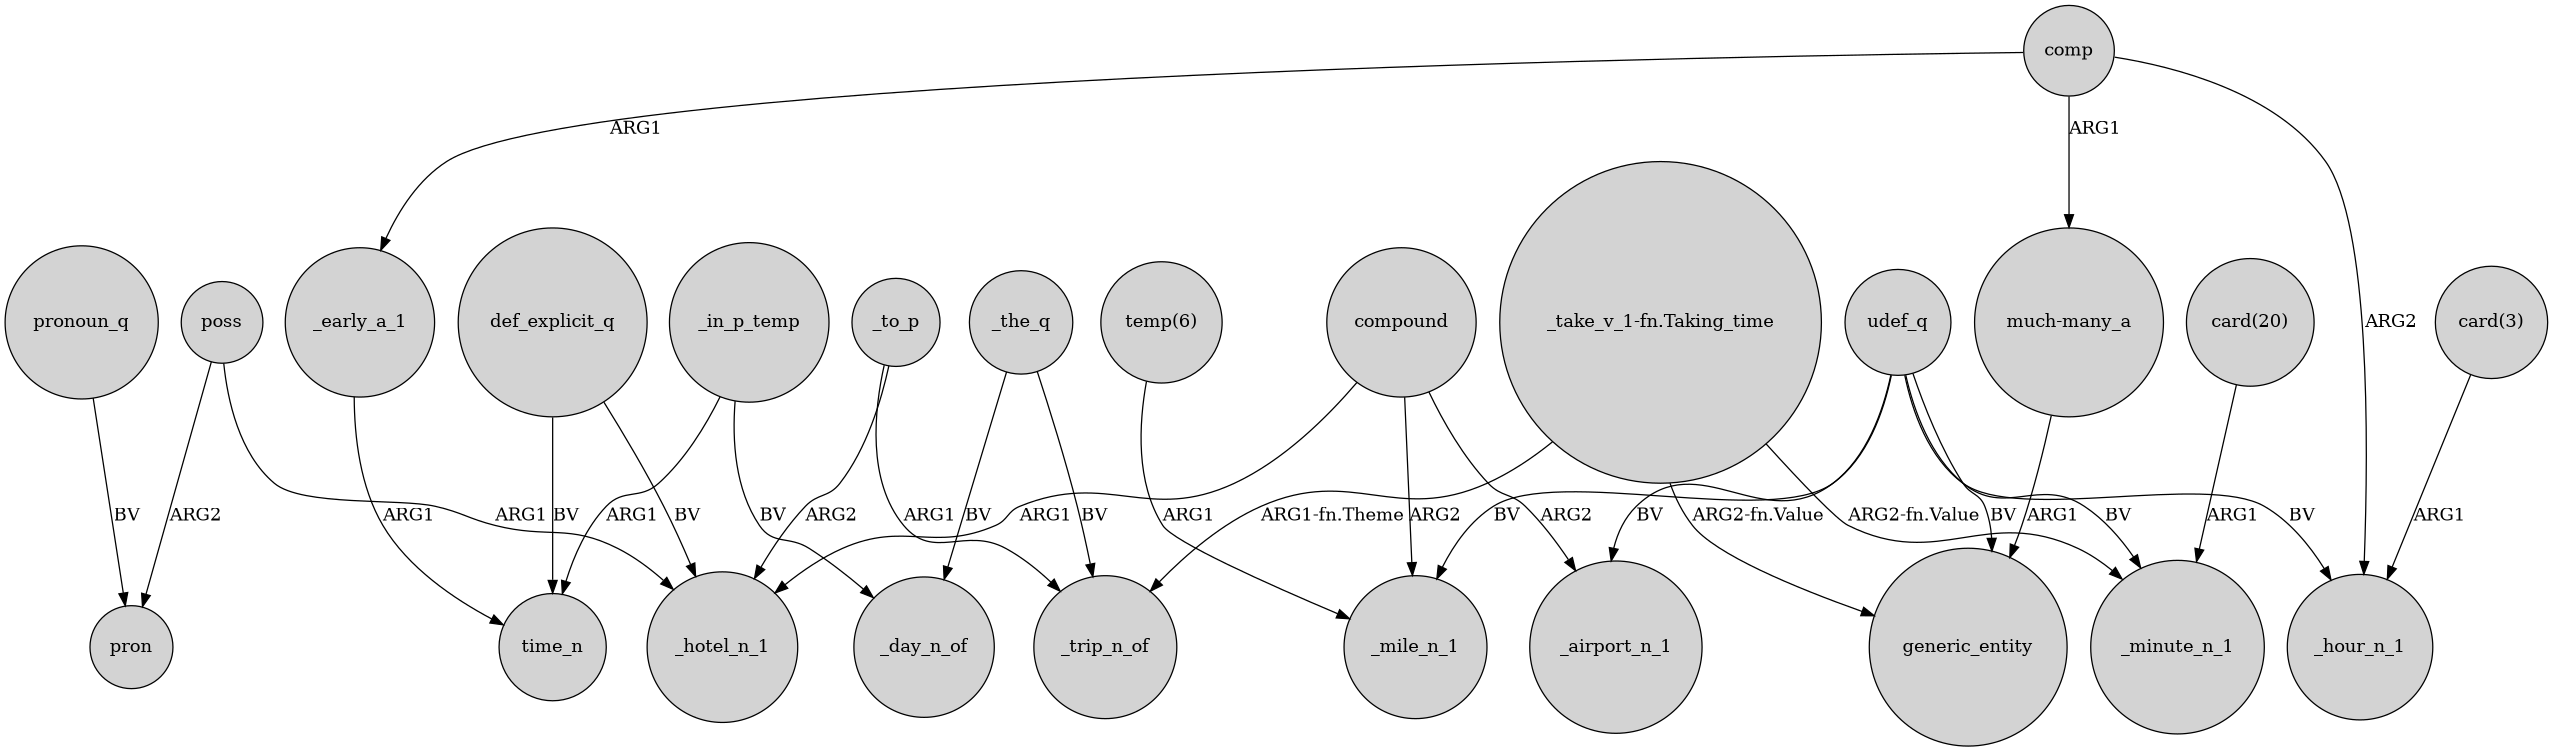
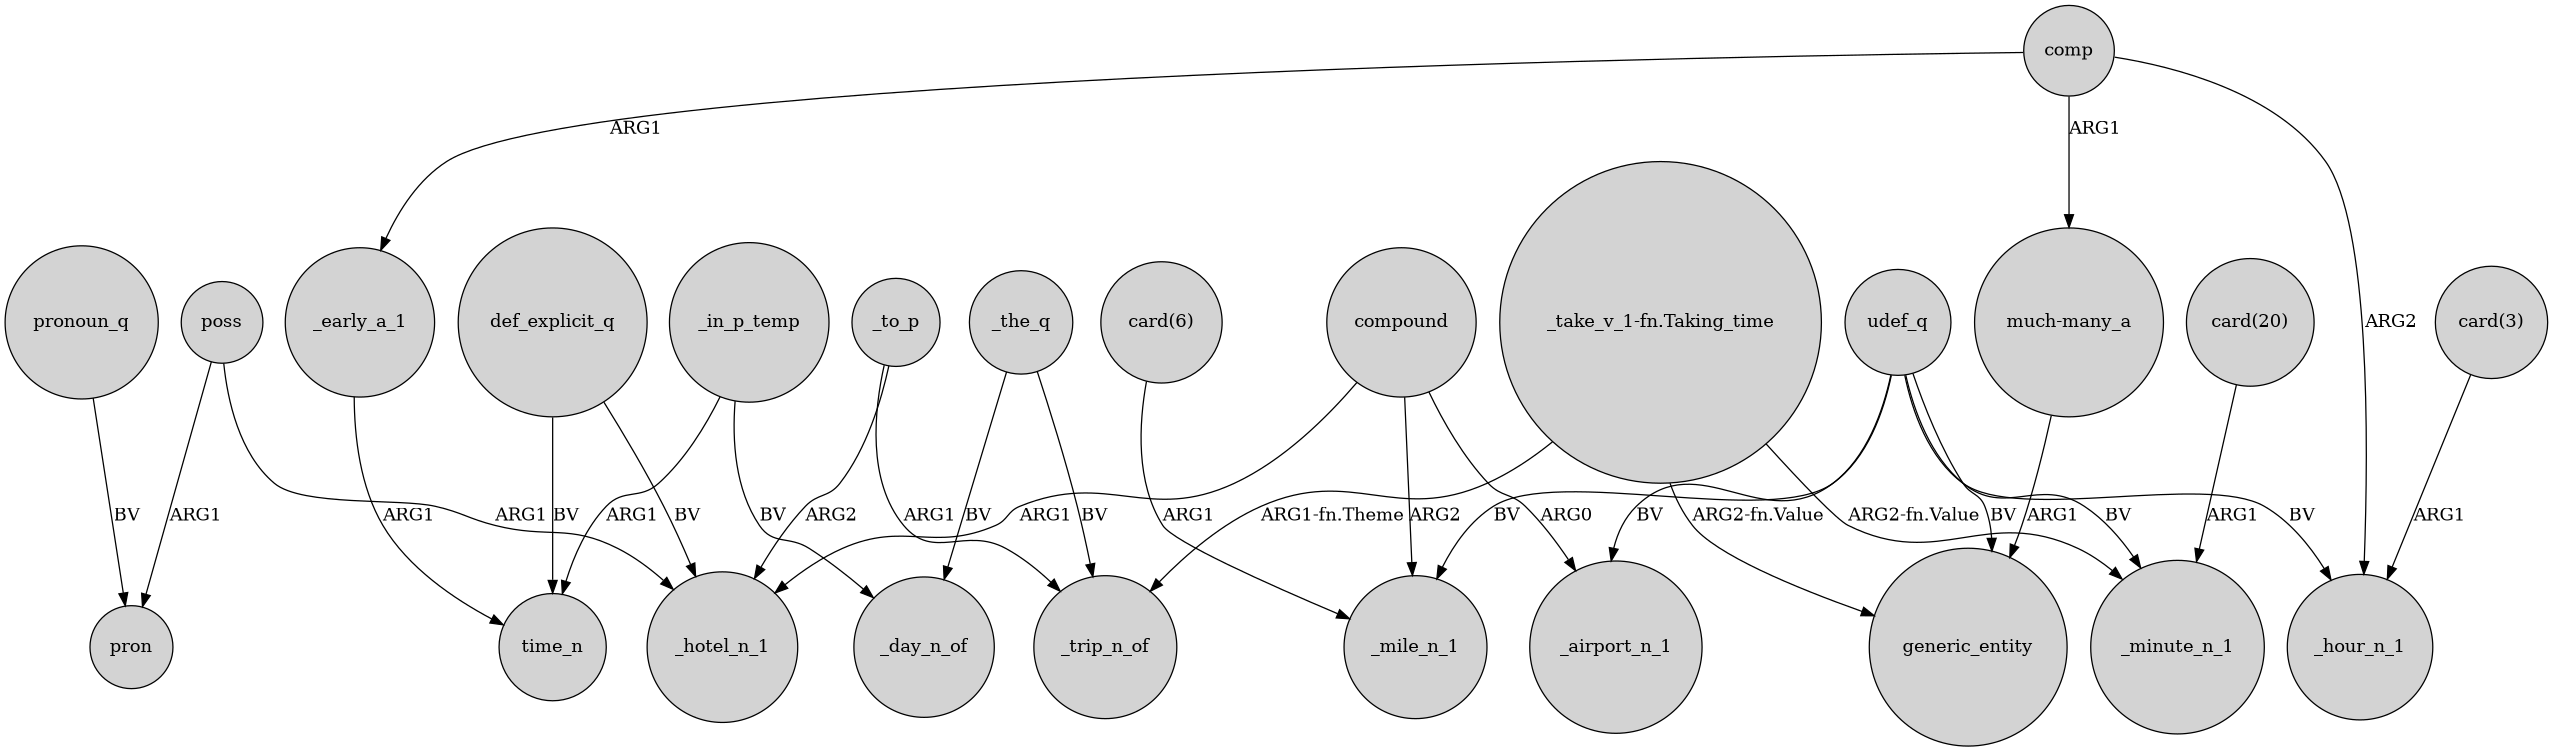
node "temp(6)": label "temp(6)" -> "card(6)"
edge "poss" -> "pron": label "ARG2" -> "ARG1"
edge "compound" -> "_airport_n_1": label "ARG2" -> "ARG0"
